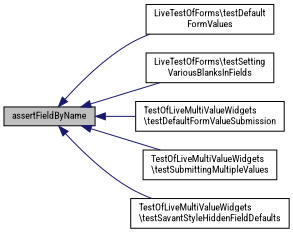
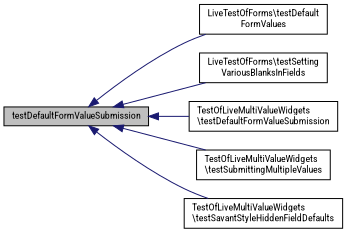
node "assertFieldByName": label "assertFieldByName" -> "testDefaultFormValueSubmission"
